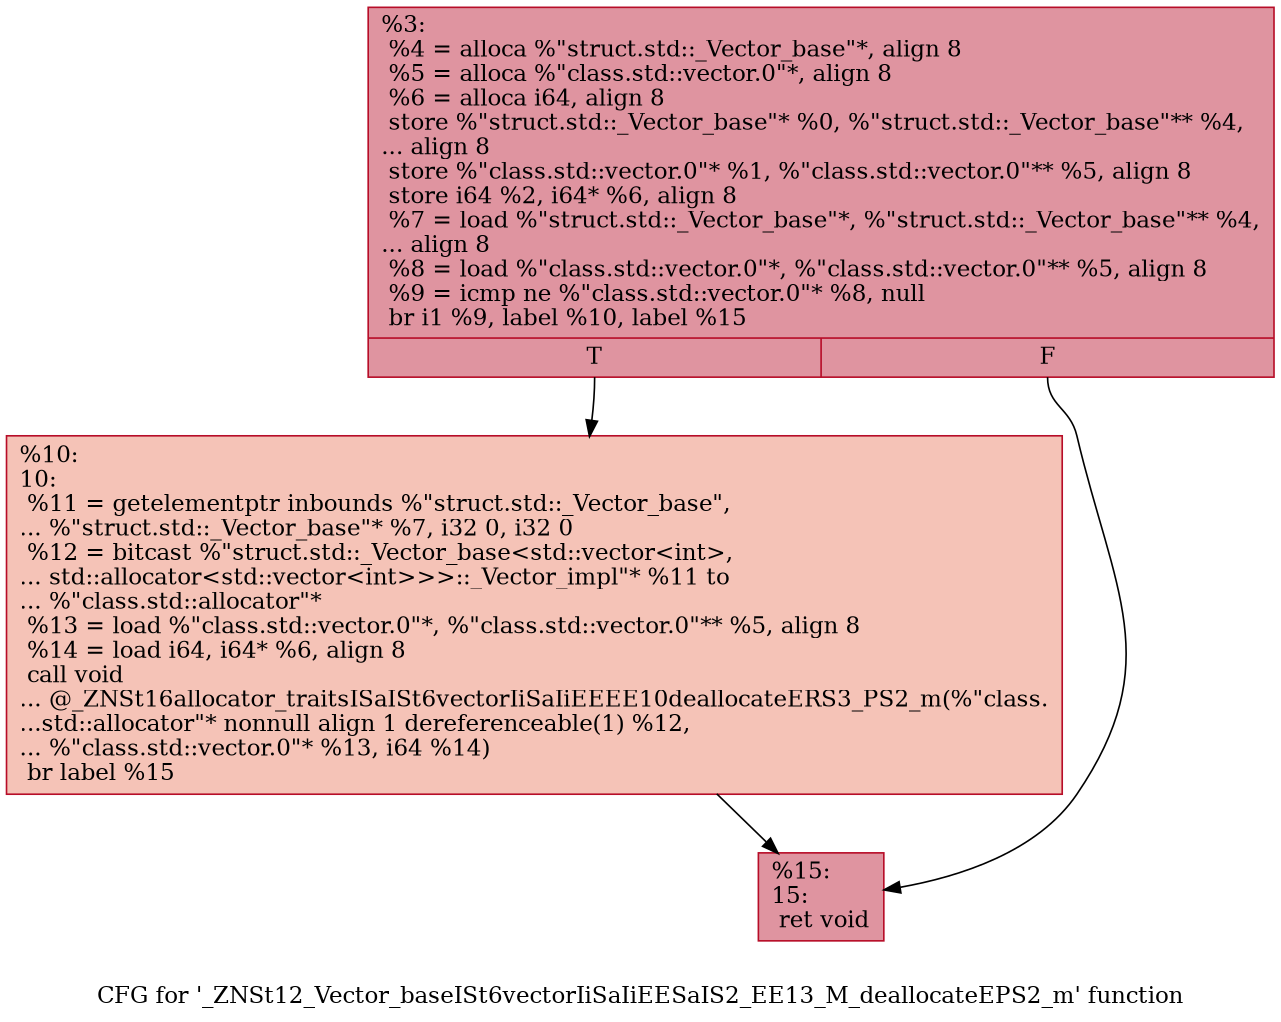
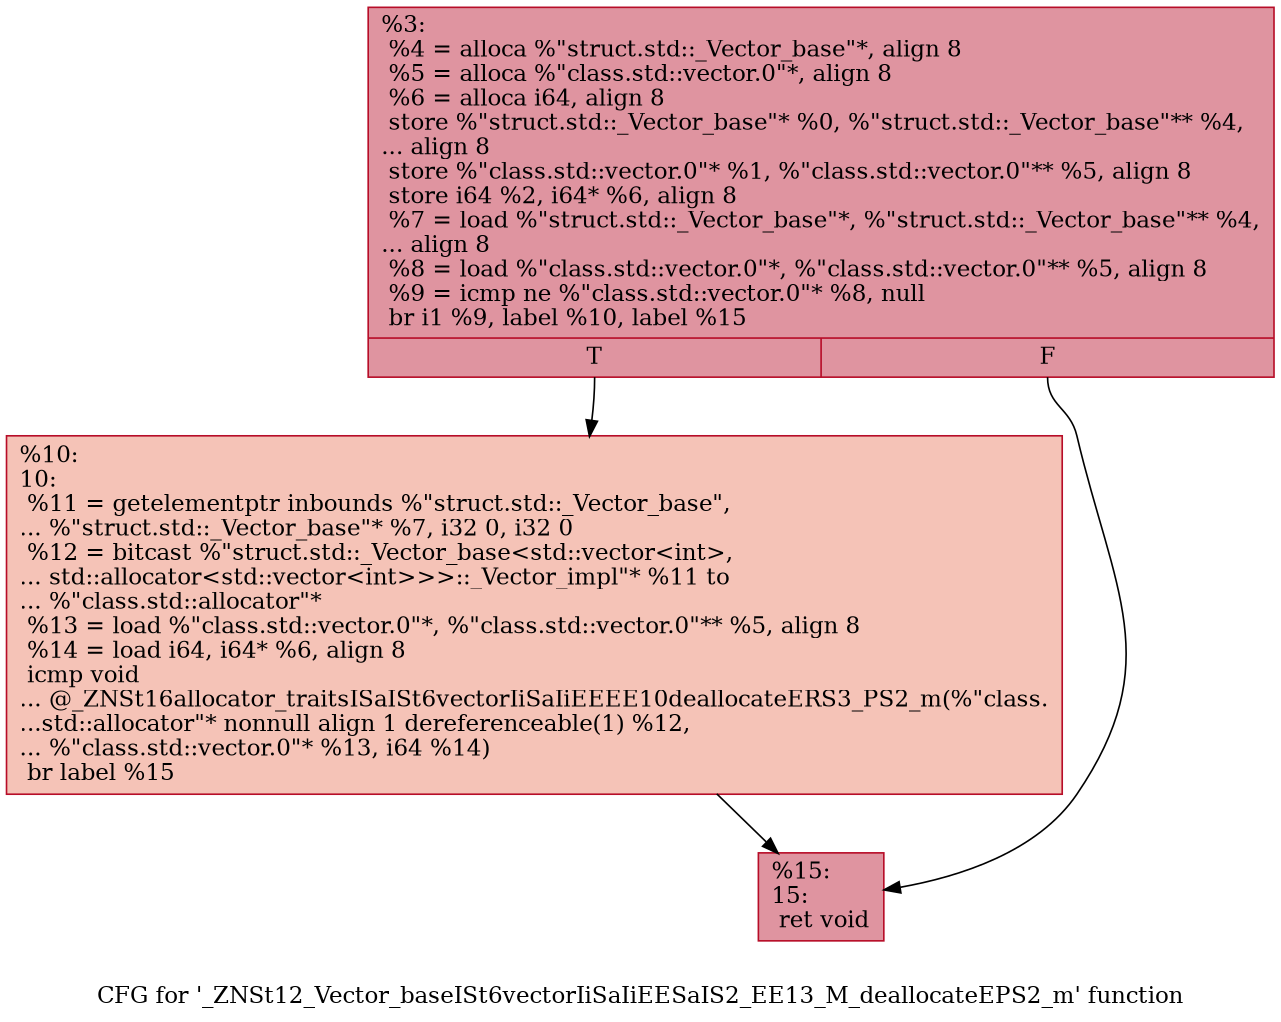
node "%10:": text "call void" -> "icmp void"
